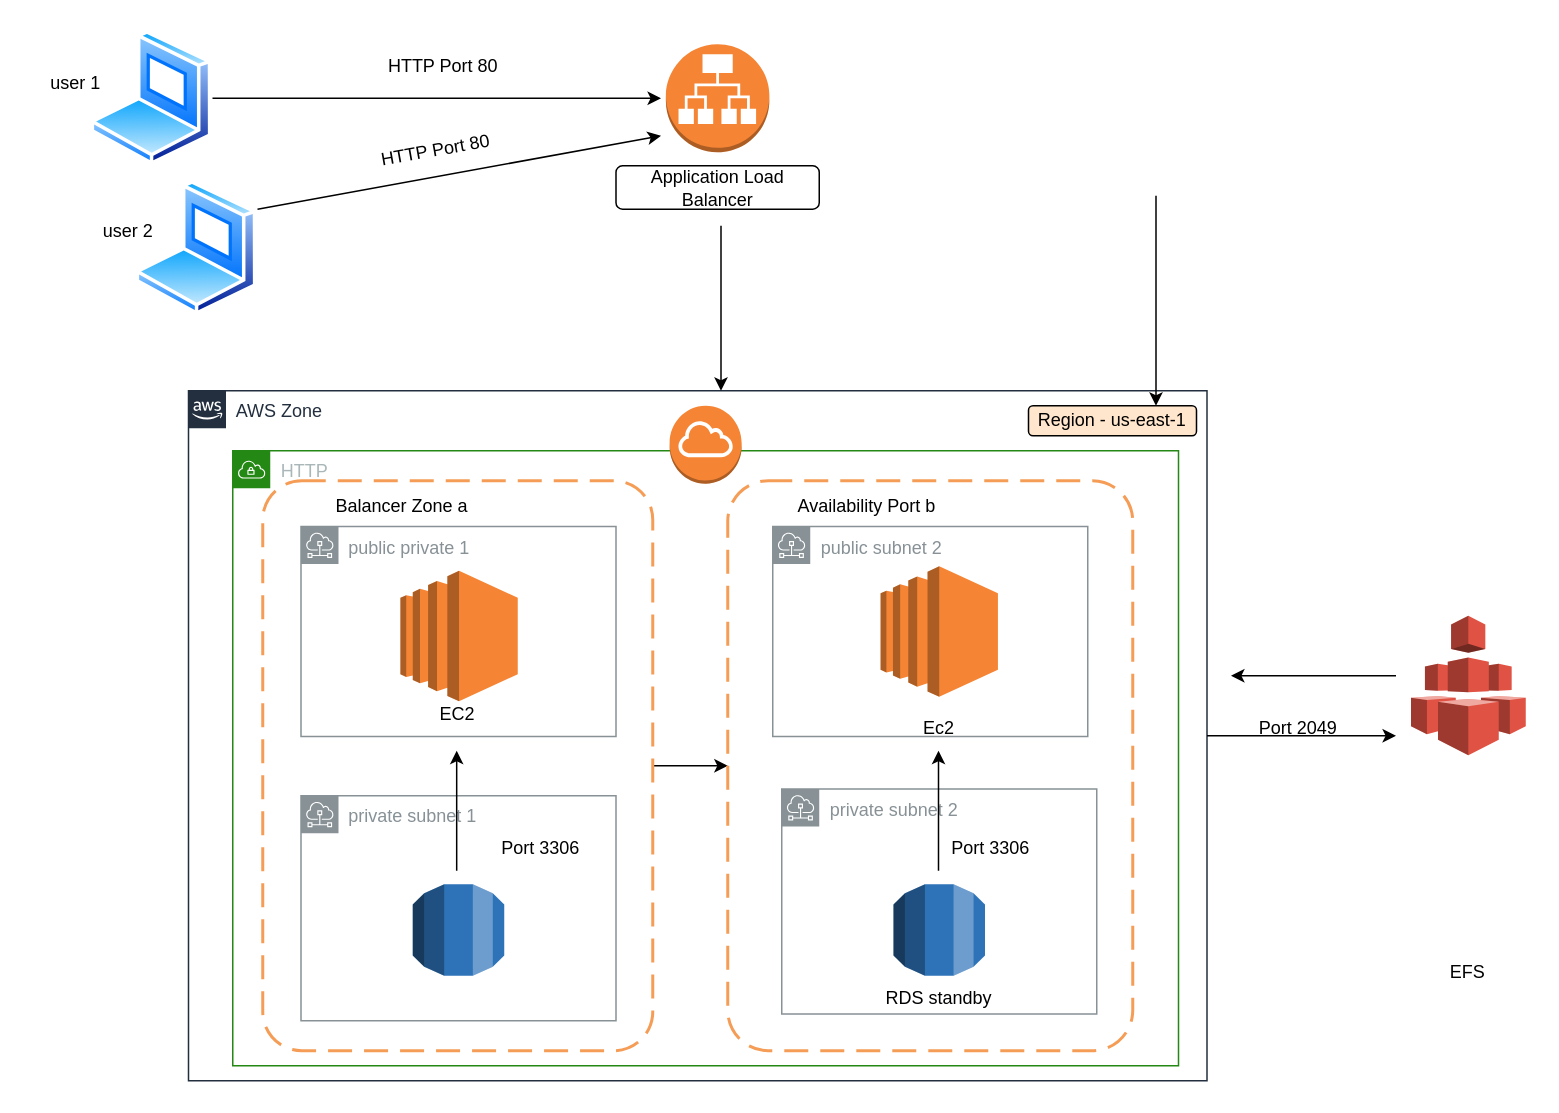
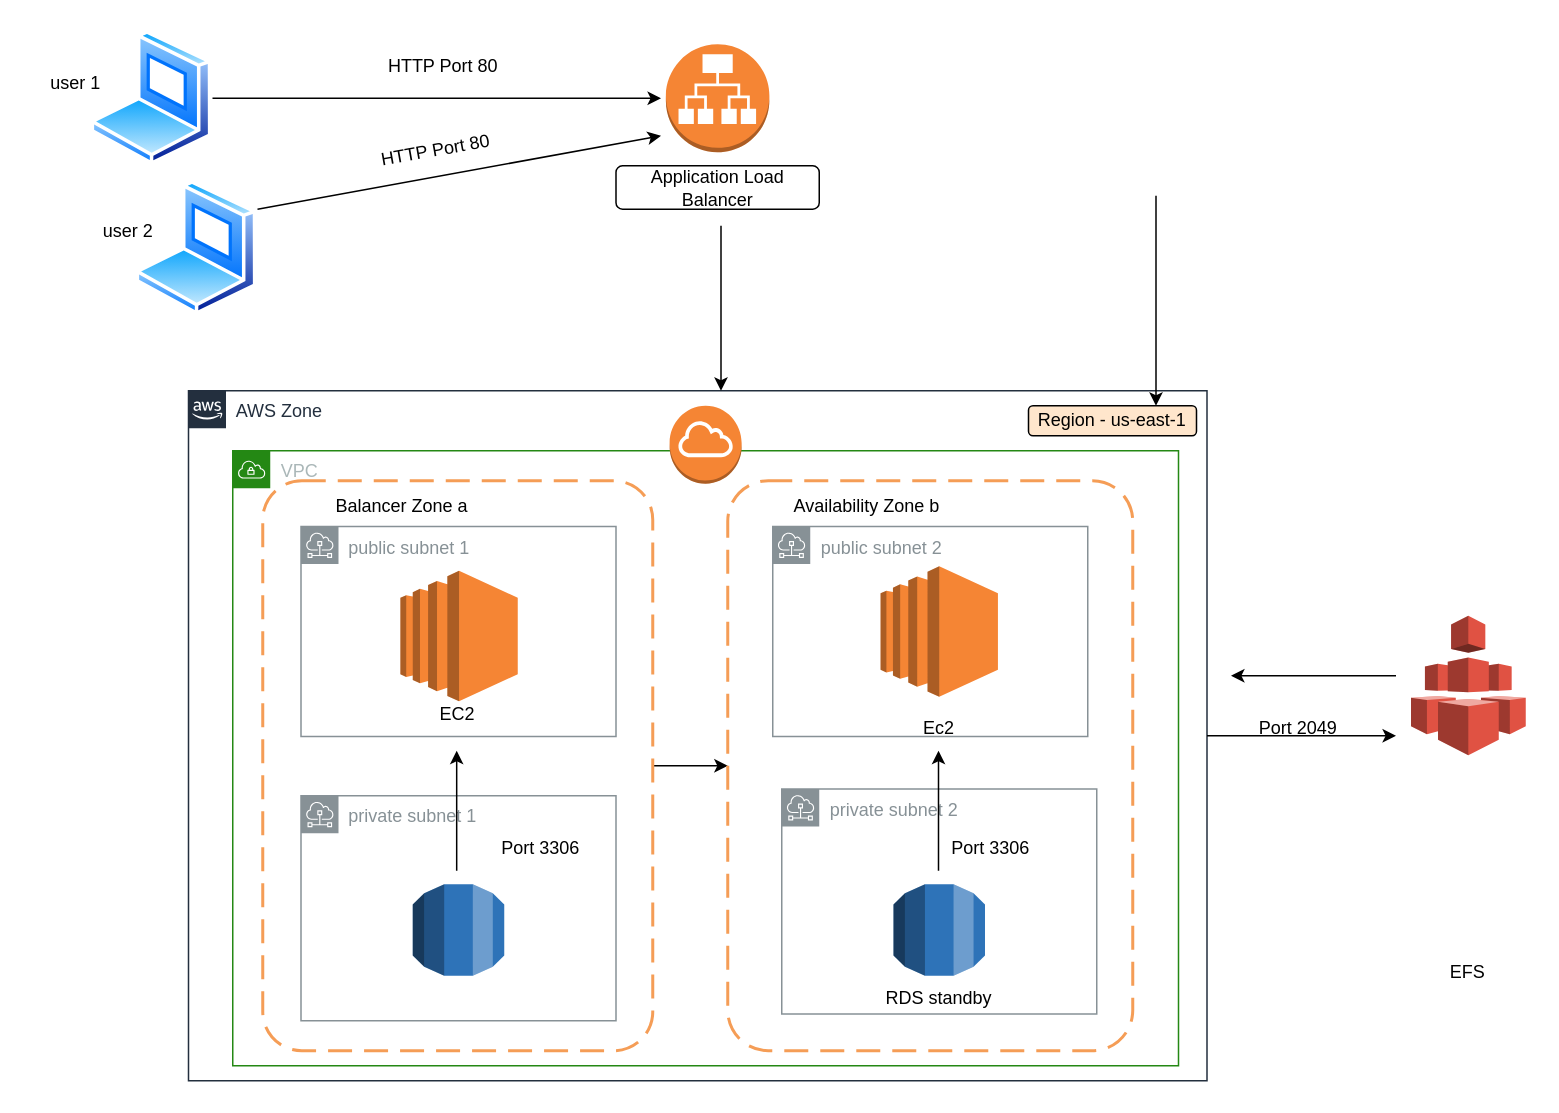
node "HTTP": label "HTTP" -> "VPC"
node "Availability Port b": label "Availability Port b" -> "Availability Zone b"
node "public private 1": label "public private 1" -> "public subnet 1"
